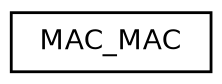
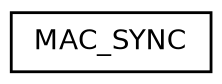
node "MAC_MAC": label "MAC_MAC" -> "MAC_SYNC"
